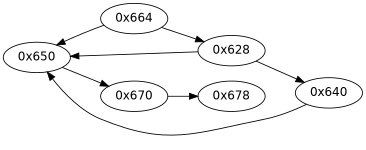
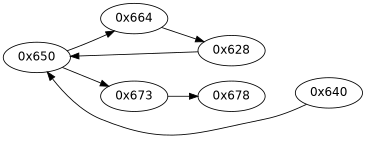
edge "0x664" -> "0x650": reversed
edge "0x628" -> "0x640": removed
node "0x670": label "0x670" -> "0x673"
